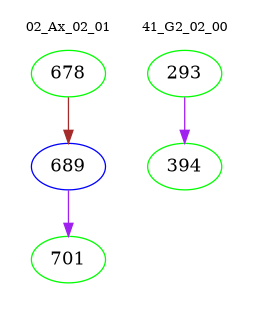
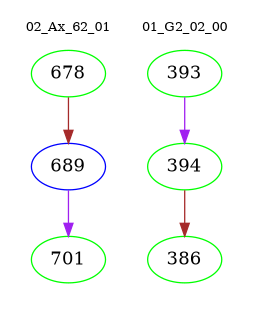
cluster "02_Ax_02_01": label "02_Ax_02_01" -> "02_Ax_62_01"
cluster "41_G2_02_00": label "41_G2_02_00" -> "01_G2_02_00"
node "293": label "293" -> "393"
node "386": added
